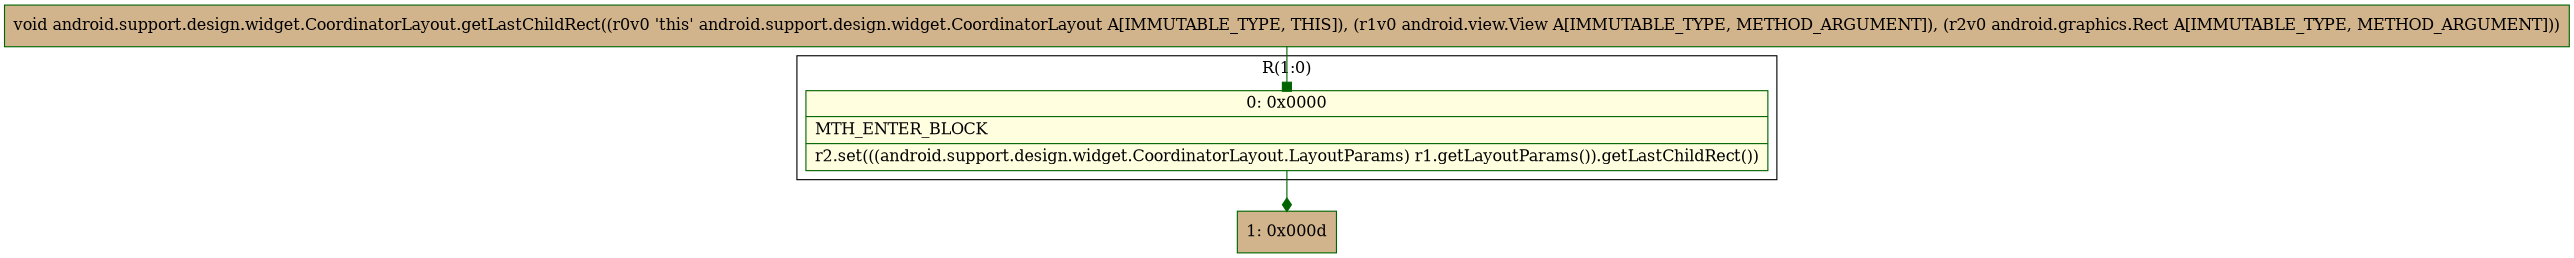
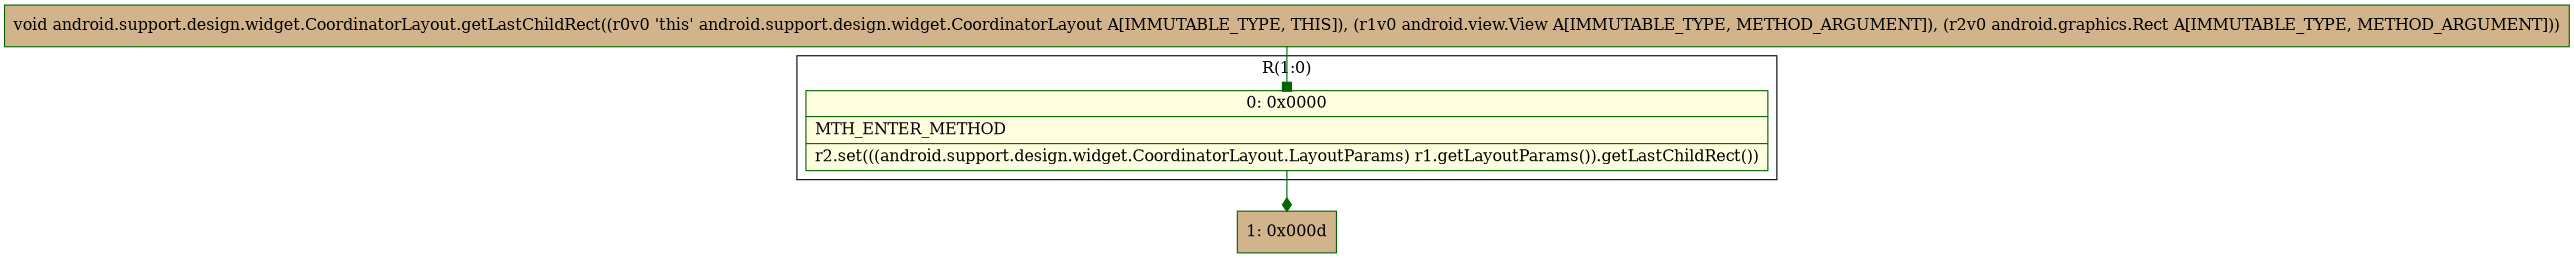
node "0: 0x0000": text "MTH_ENTER_BLOCK" -> "MTH_ENTER_METHOD"
